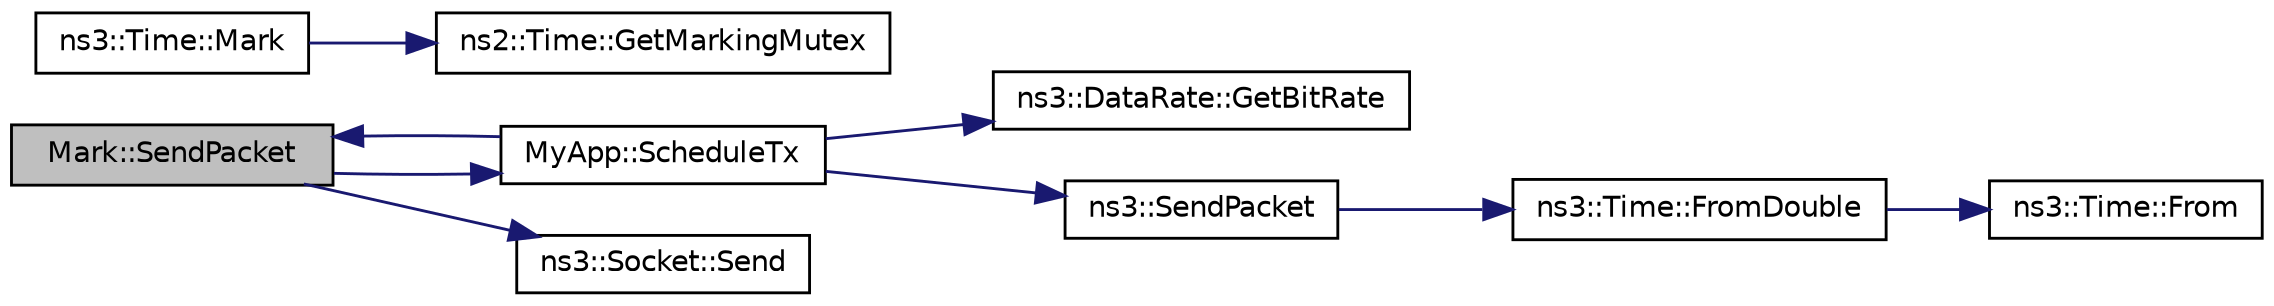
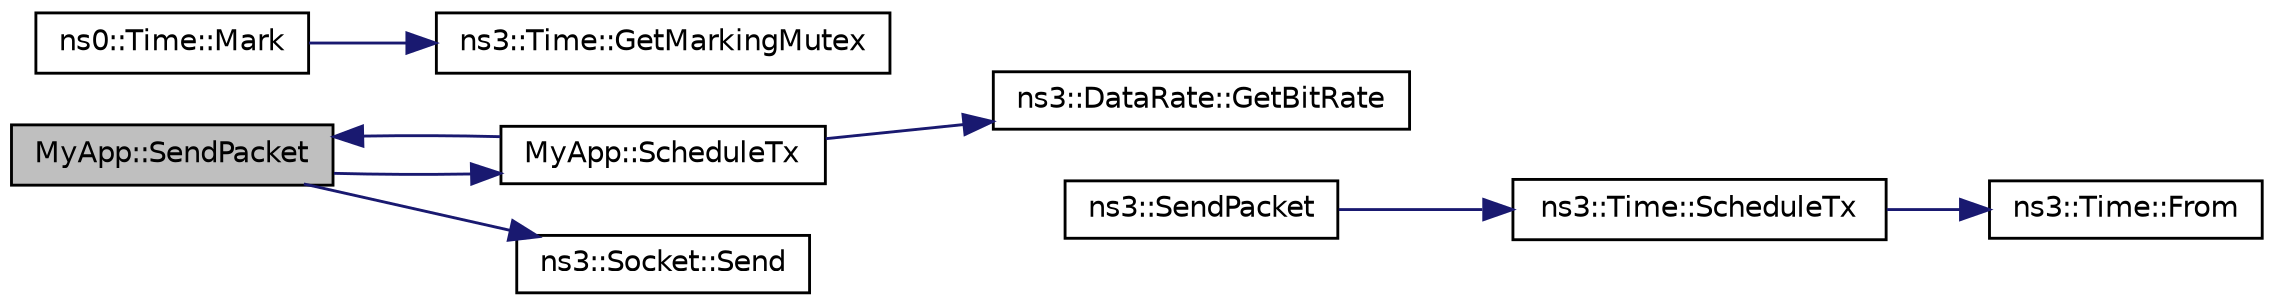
node "ns3::Time::Mark": label "ns3::Time::Mark" -> "ns0::Time::Mark"
node "ns2::Time::GetMarkingMutex": label "ns2::Time::GetMarkingMutex" -> "ns3::Time::GetMarkingMutex"
node "Mark::SendPacket": label "Mark::SendPacket" -> "MyApp::SendPacket"
edge "MyApp::ScheduleTx" -> "ns3::SendPacket": removed
node "ns3::Time::FromDouble": label "ns3::Time::FromDouble" -> "ns3::Time::ScheduleTx"
